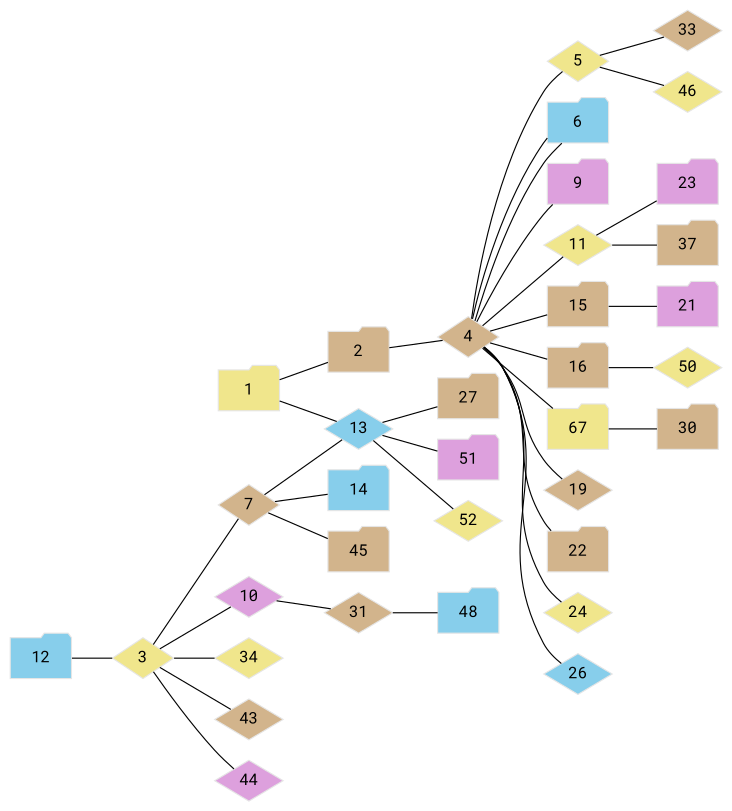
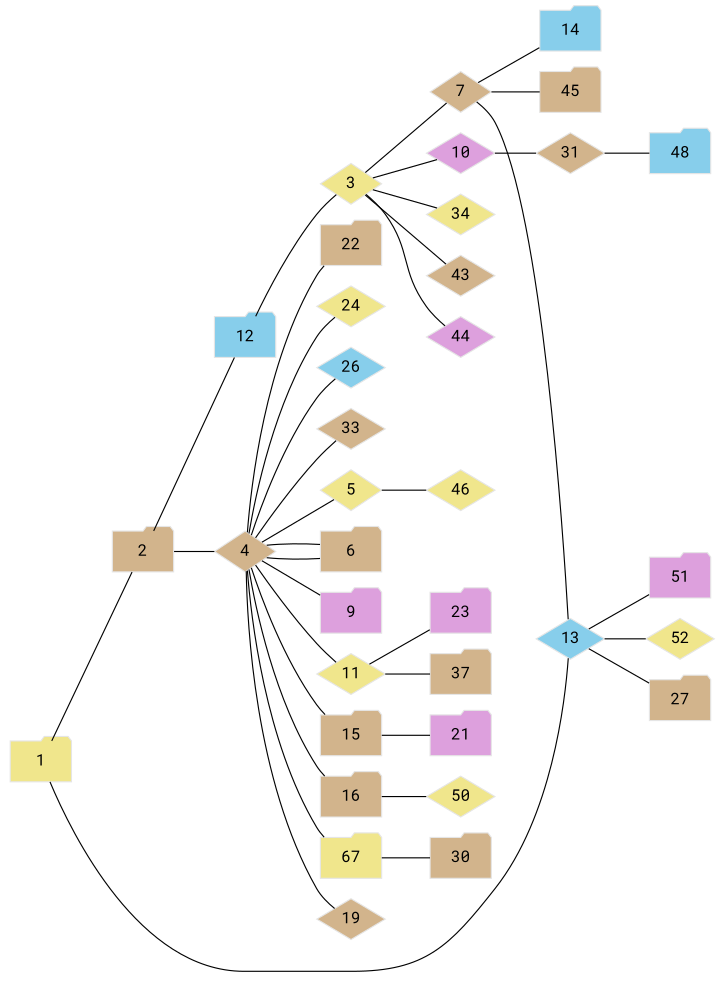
edge "33" -- "5": now "33" -- "4"
node "6": fillcolor skyblue -> tan
edge "12" -- "2": added
